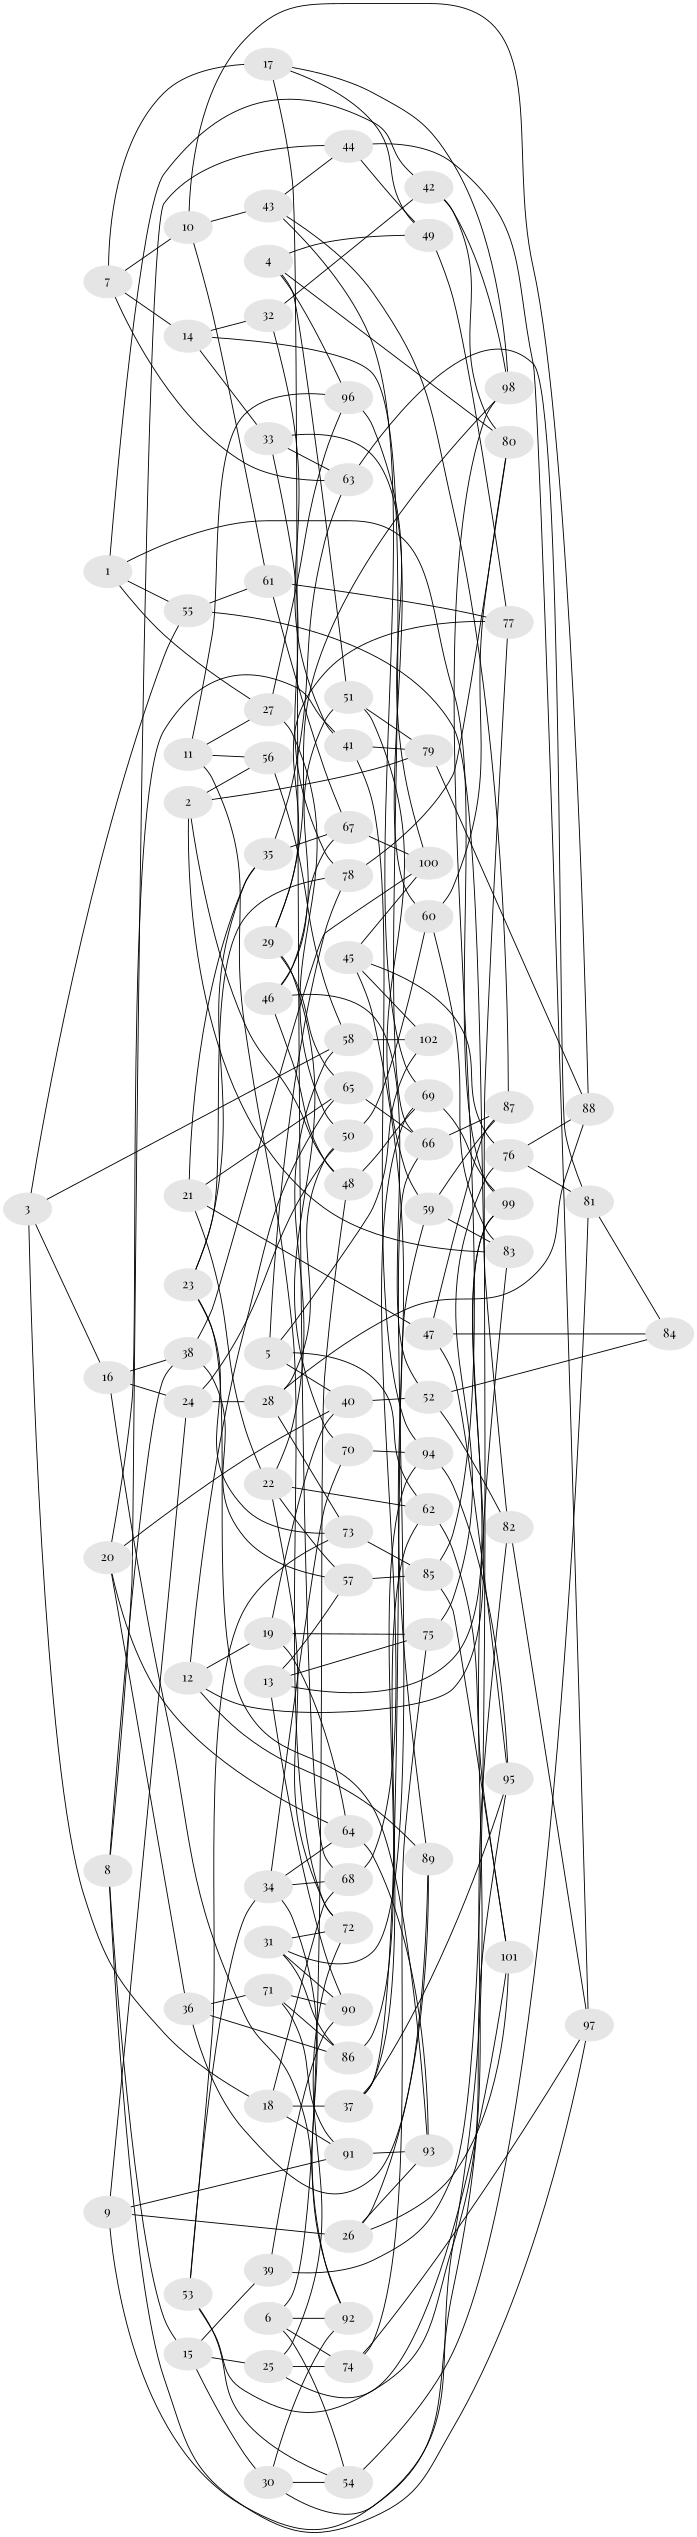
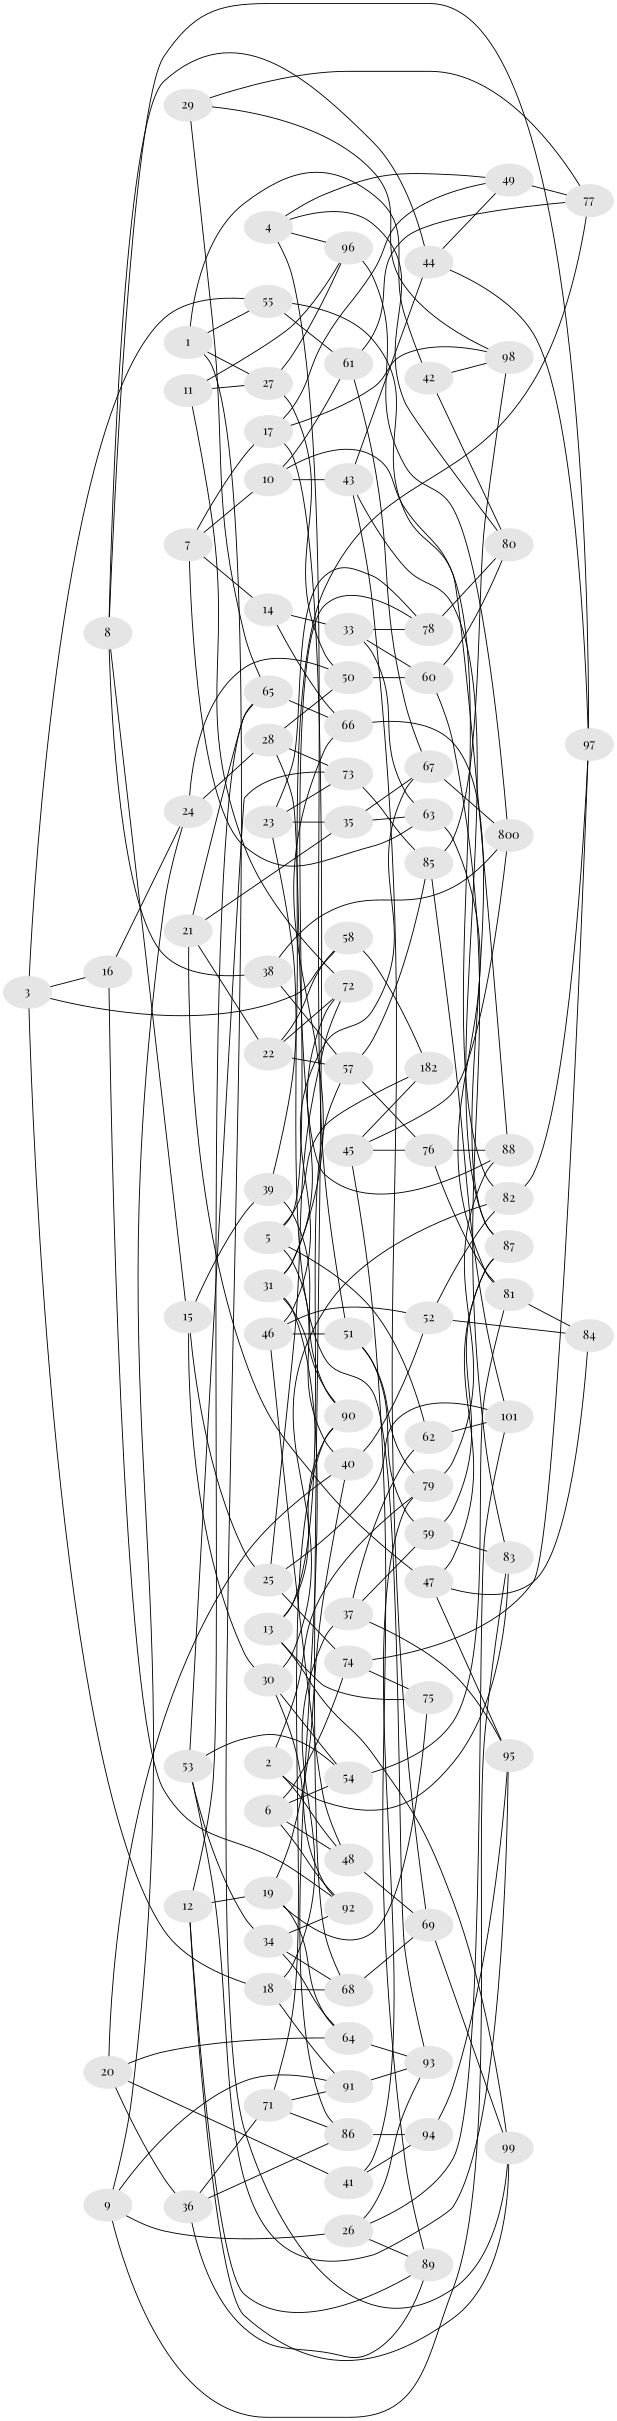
node "32": removed
node "56": removed
node "100": label "100" -> "800"
node "102": label "102" -> "182"
edge "38" -- "16": removed
edge "76" -- "75": now "76" -- "57"
node "70": removed
edge "22" -- "62": removed
